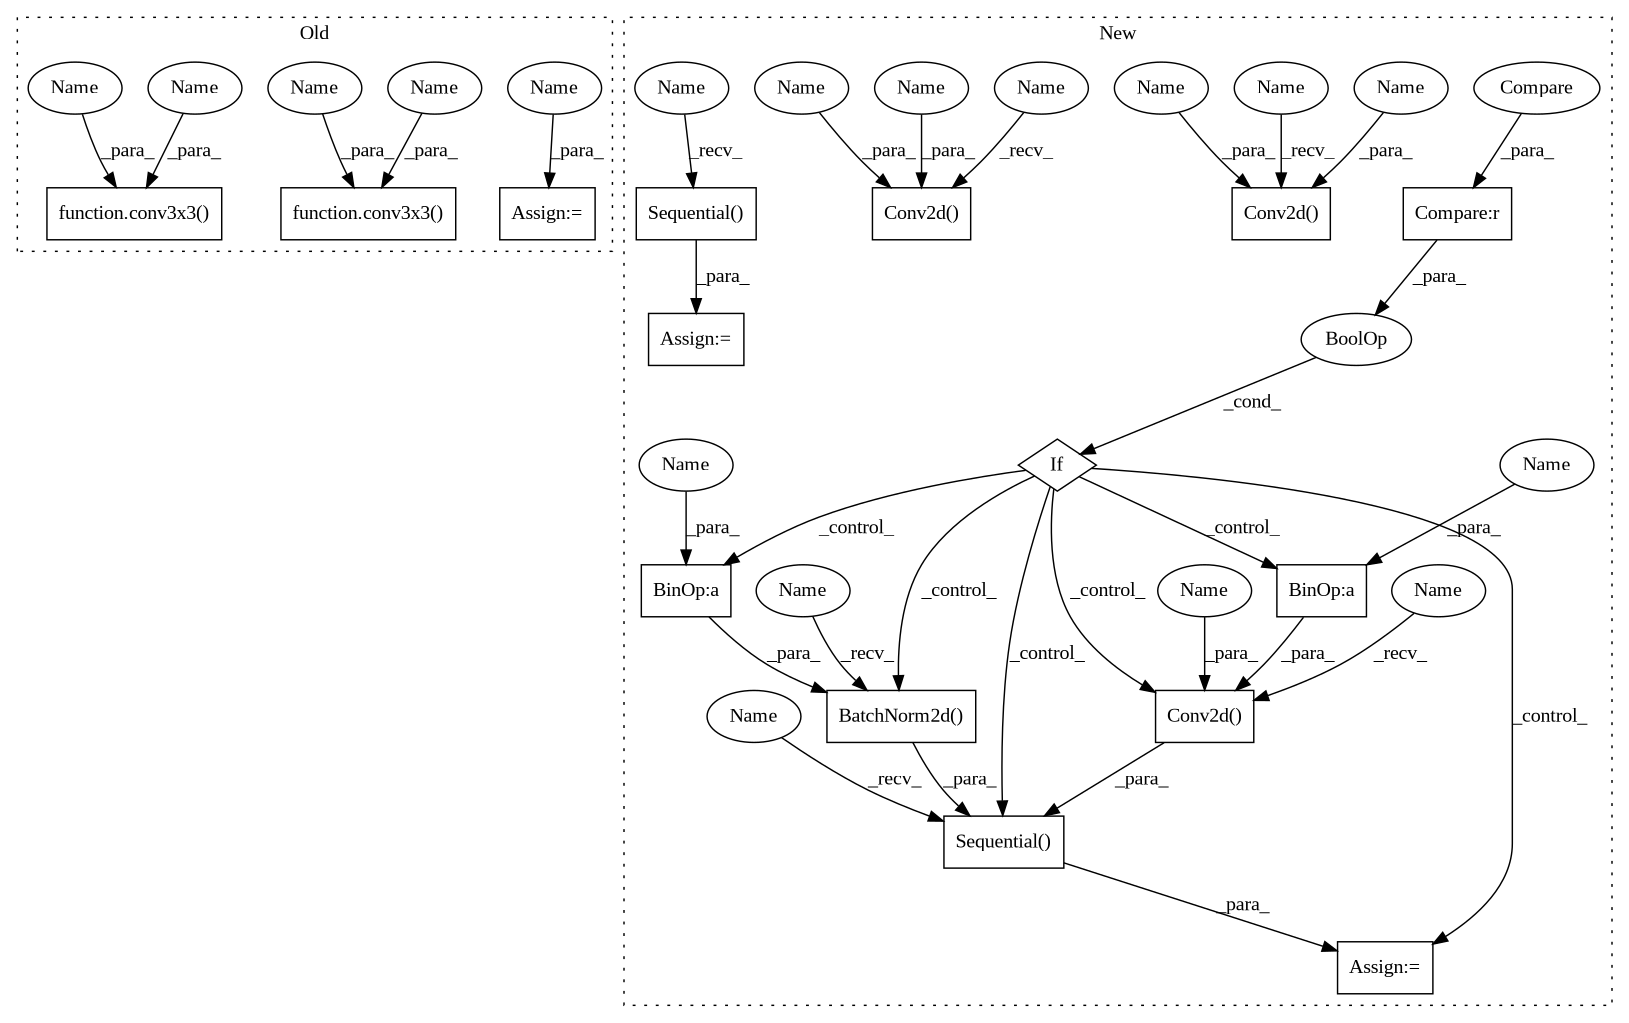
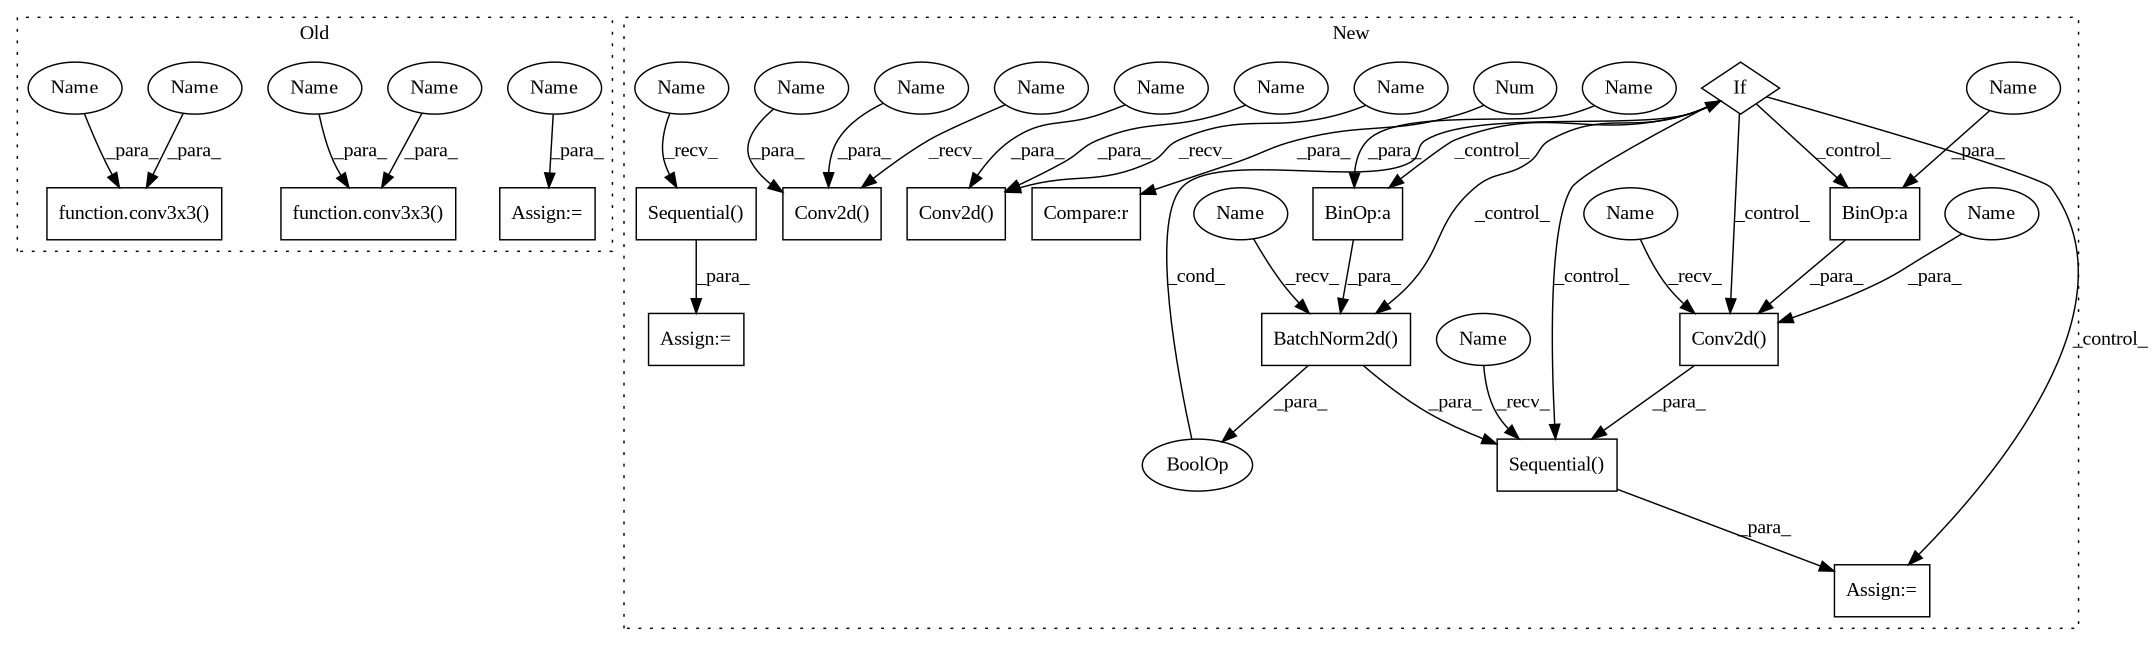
node "Compare": label "Compare" -> "Num"
edge "Compare:r" -> "BoolOp": now "BatchNorm2d()" -> "BoolOp"
